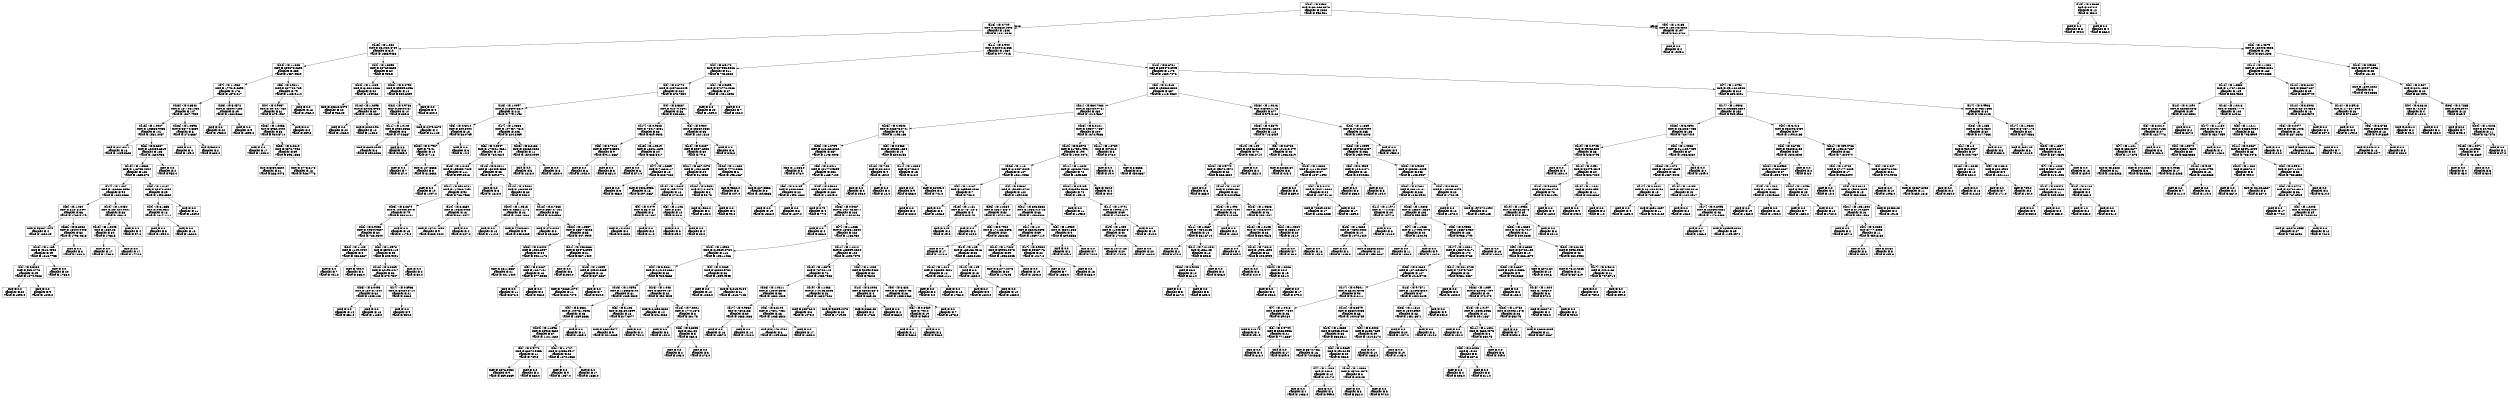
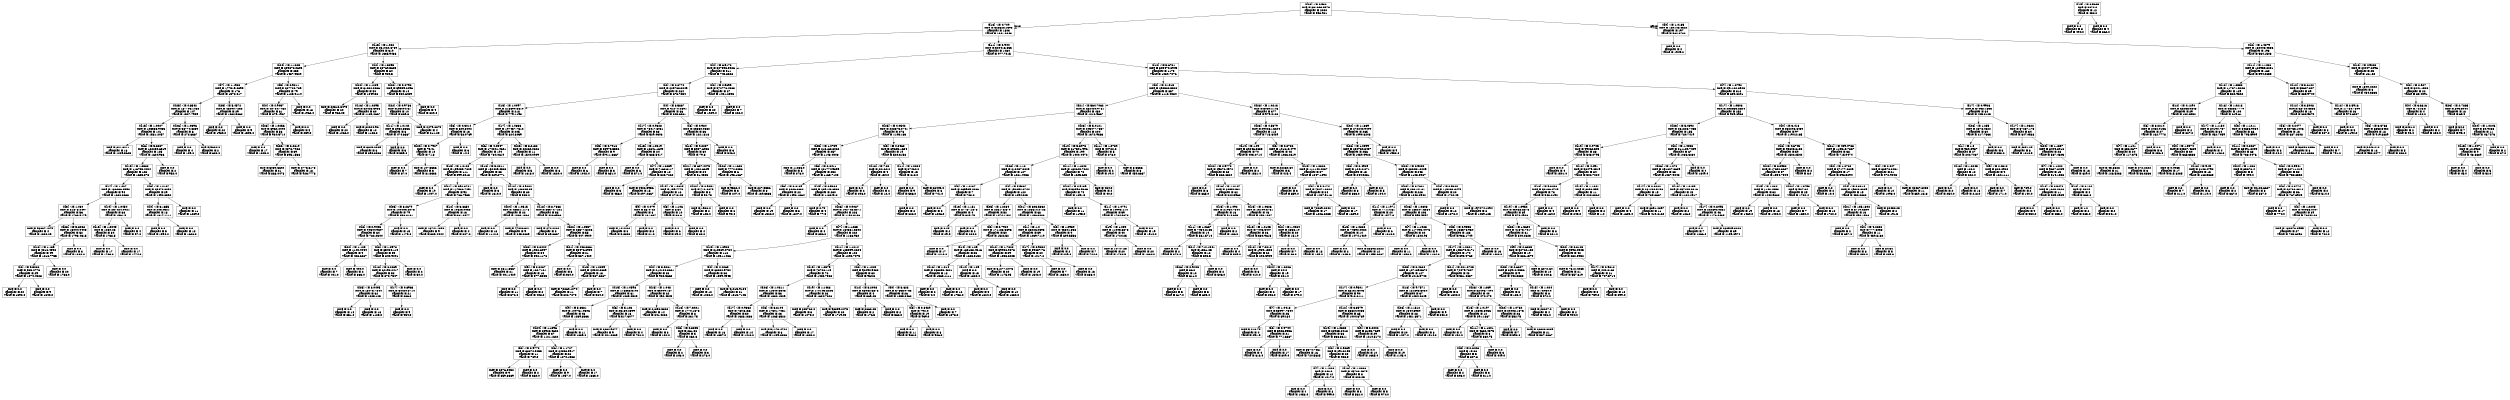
edge "X[11] <= 1.0234 mse = 37464.0 samples = 15 value = 618.0" -> "mse = 0.0 samples = 9 value = 536.0": added
